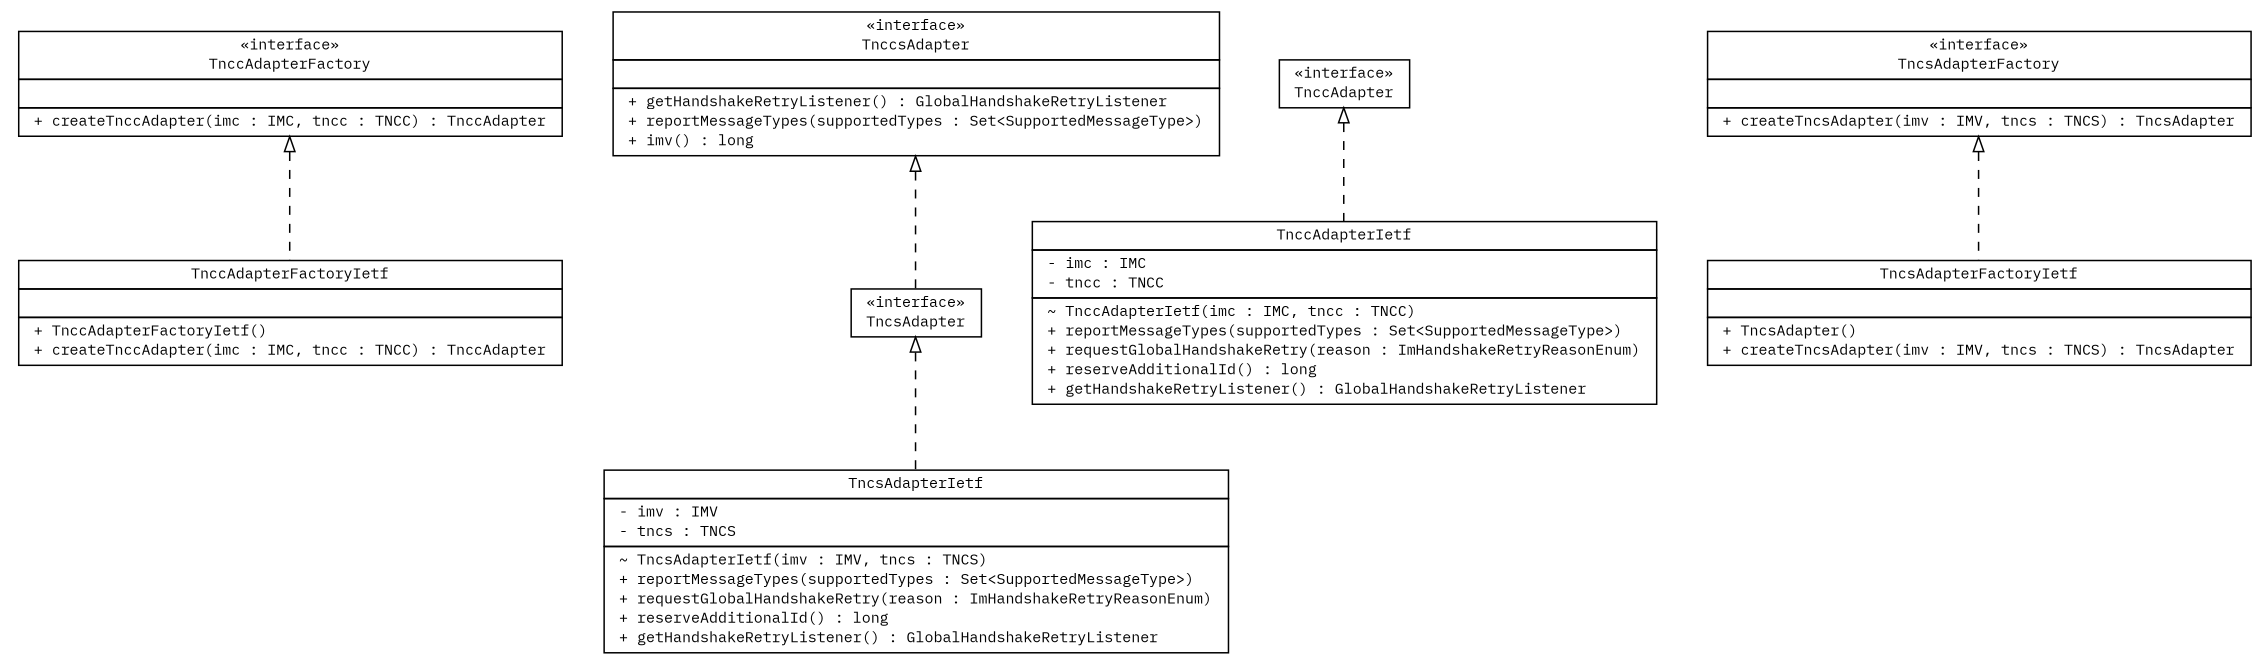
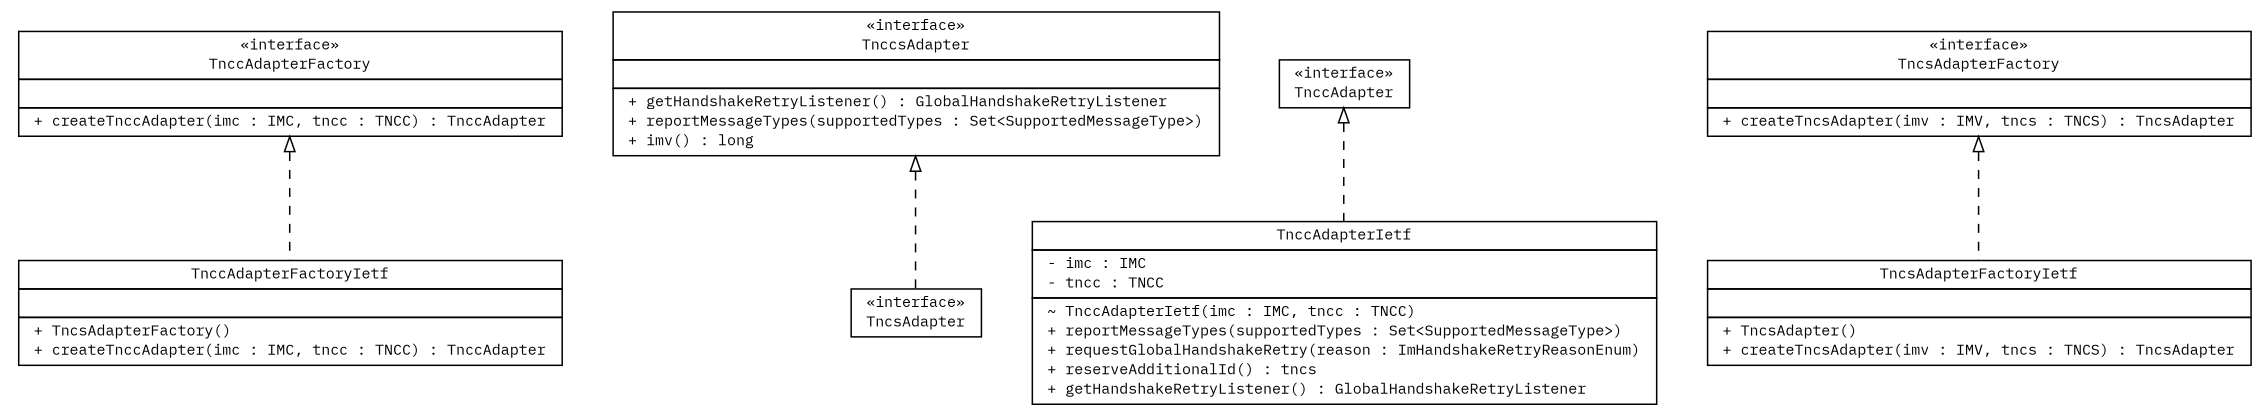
node "TnccAdapterFactoryIetf": text "+ TnccAdapterFactoryIetf()" -> "+ TncsAdapterFactory()"
node "TnccAdapterIetf": text "+ reserveAdditionalId() : long" -> "+ reserveAdditionalId() : tncs"
node "TncsAdapterIetf": removed
